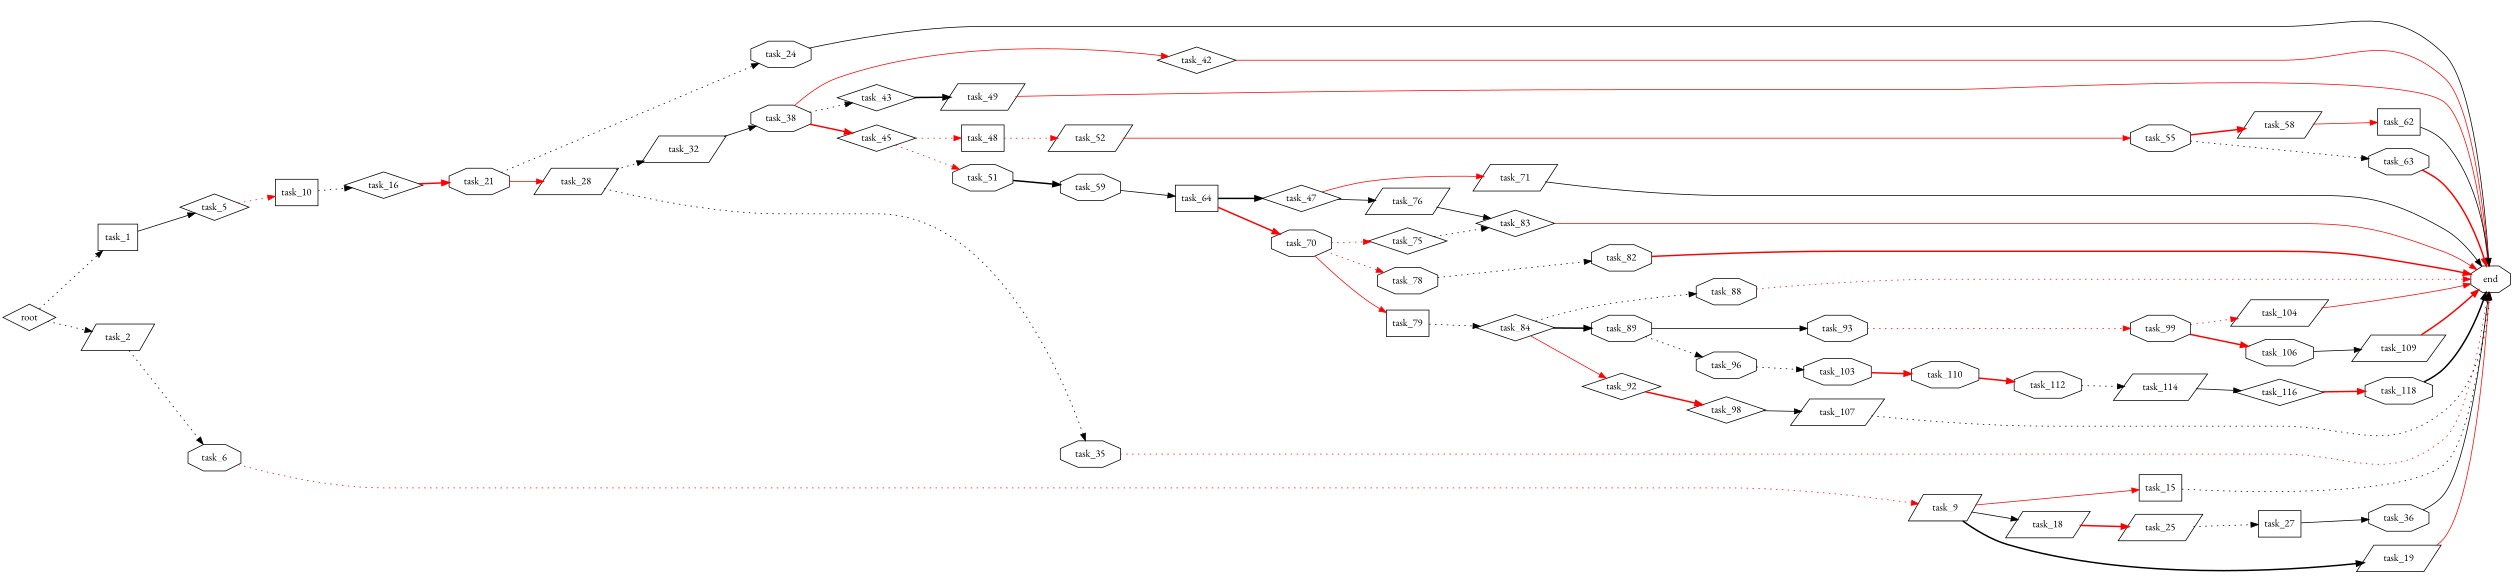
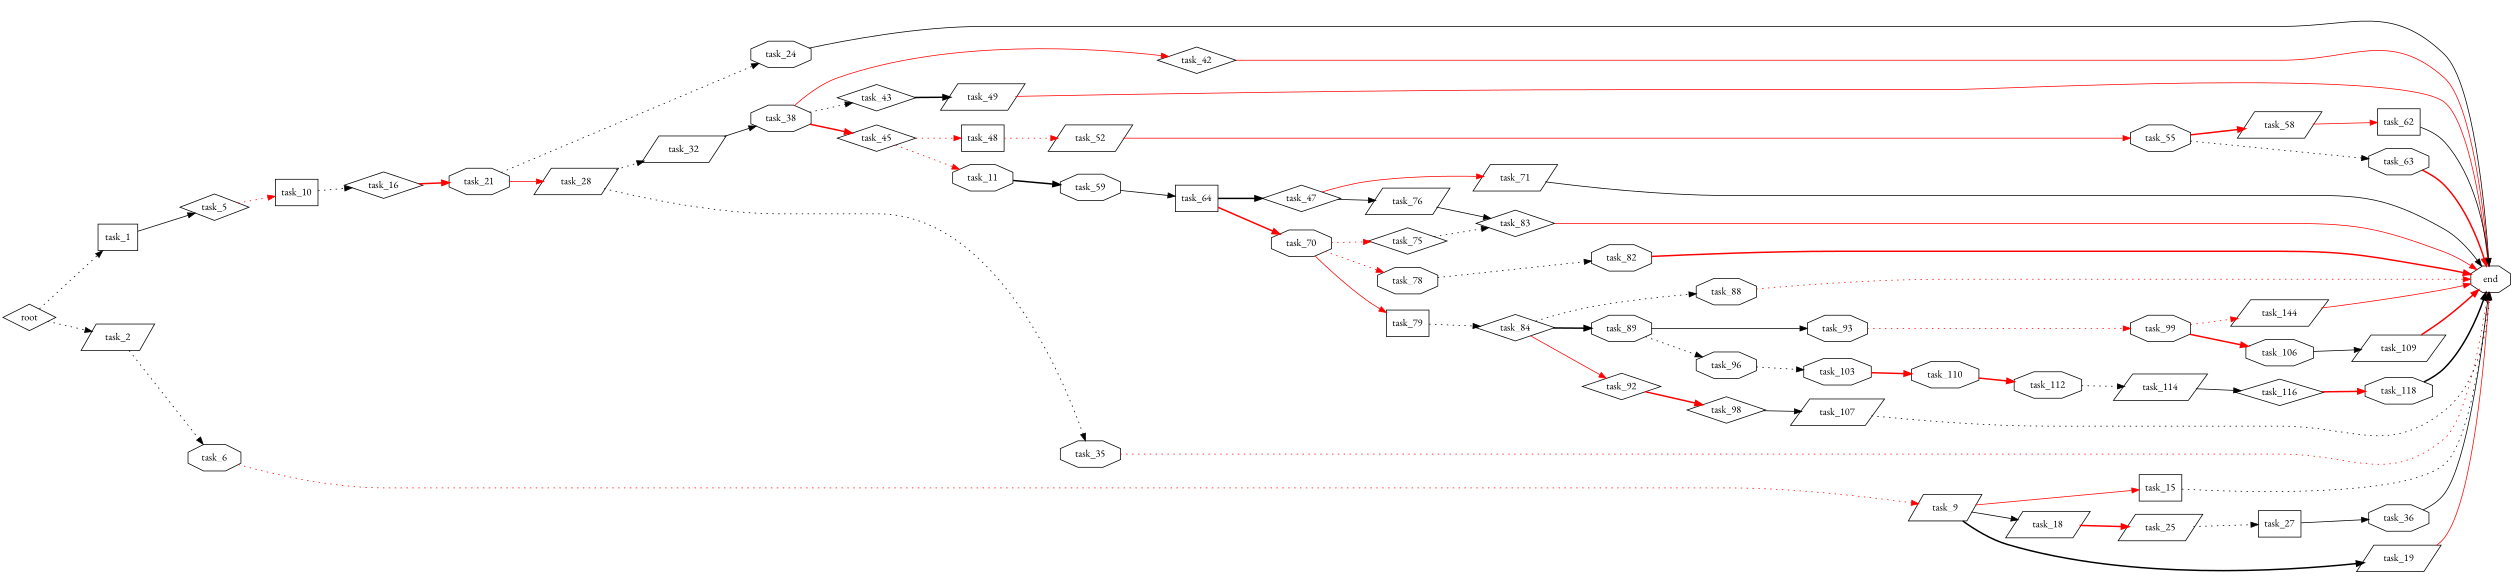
node "task_51": label "task_51" -> "task_11"
node "task_104": label "task_104" -> "task_144"
